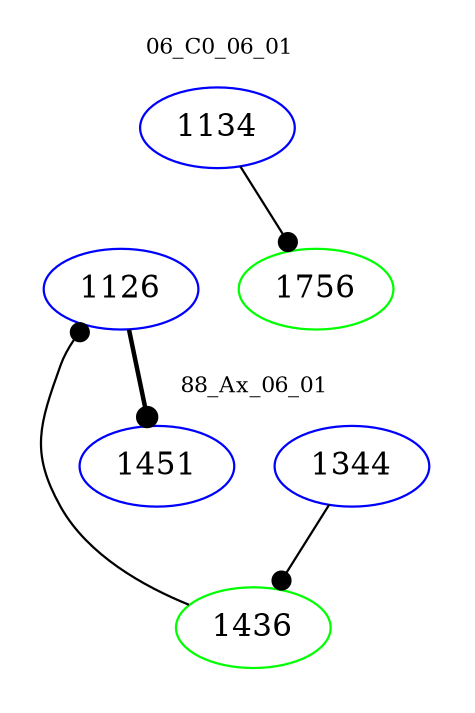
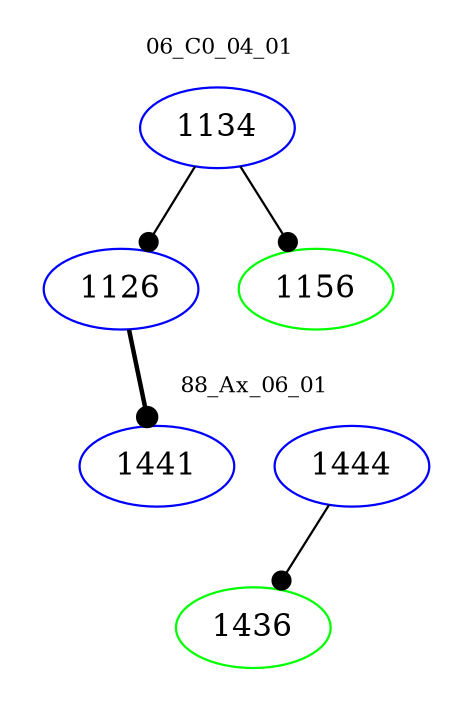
cluster "06_C0_06_01": label "06_C0_06_01" -> "06_C0_04_01"
node "1756": label "1756" -> "1156"
node "1451": label "1451" -> "1441"
node "1344": label "1344" -> "1444"
edge "1436" -> "1126": now "1134" -> "1126"
